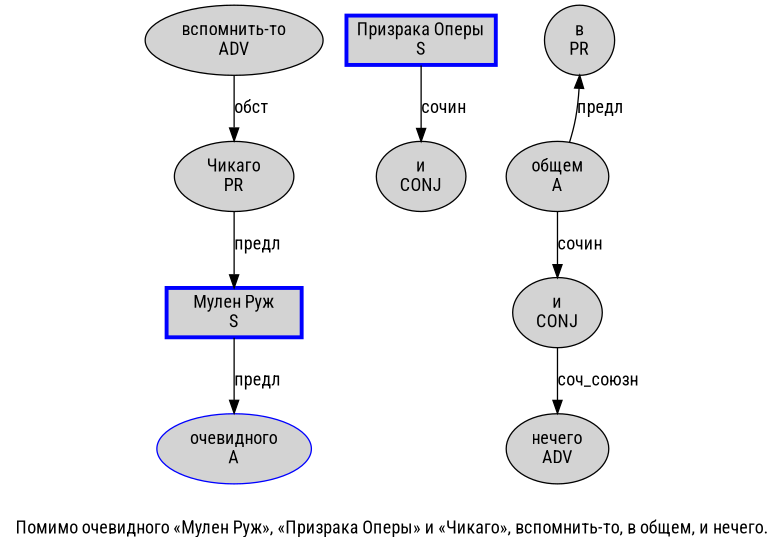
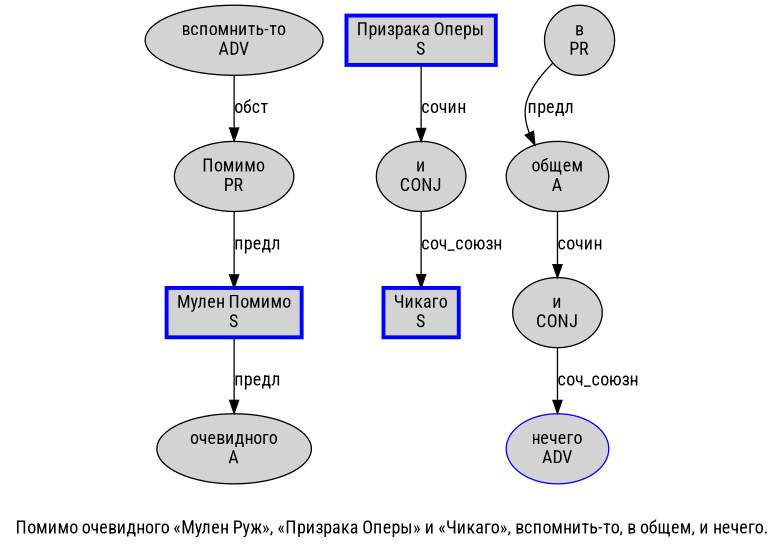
edge "общем A" -> "в PR": reversed
node "Чикаго PR": label "Чикаго PR" -> "Помимо PR"
node "Мулен Руж S": label "Мулен Руж S" -> "Мулен Помимо S"
node "Чикаго S": added
node "очевидного A": color blue -> black
node "нечего ADV": color black -> blue
